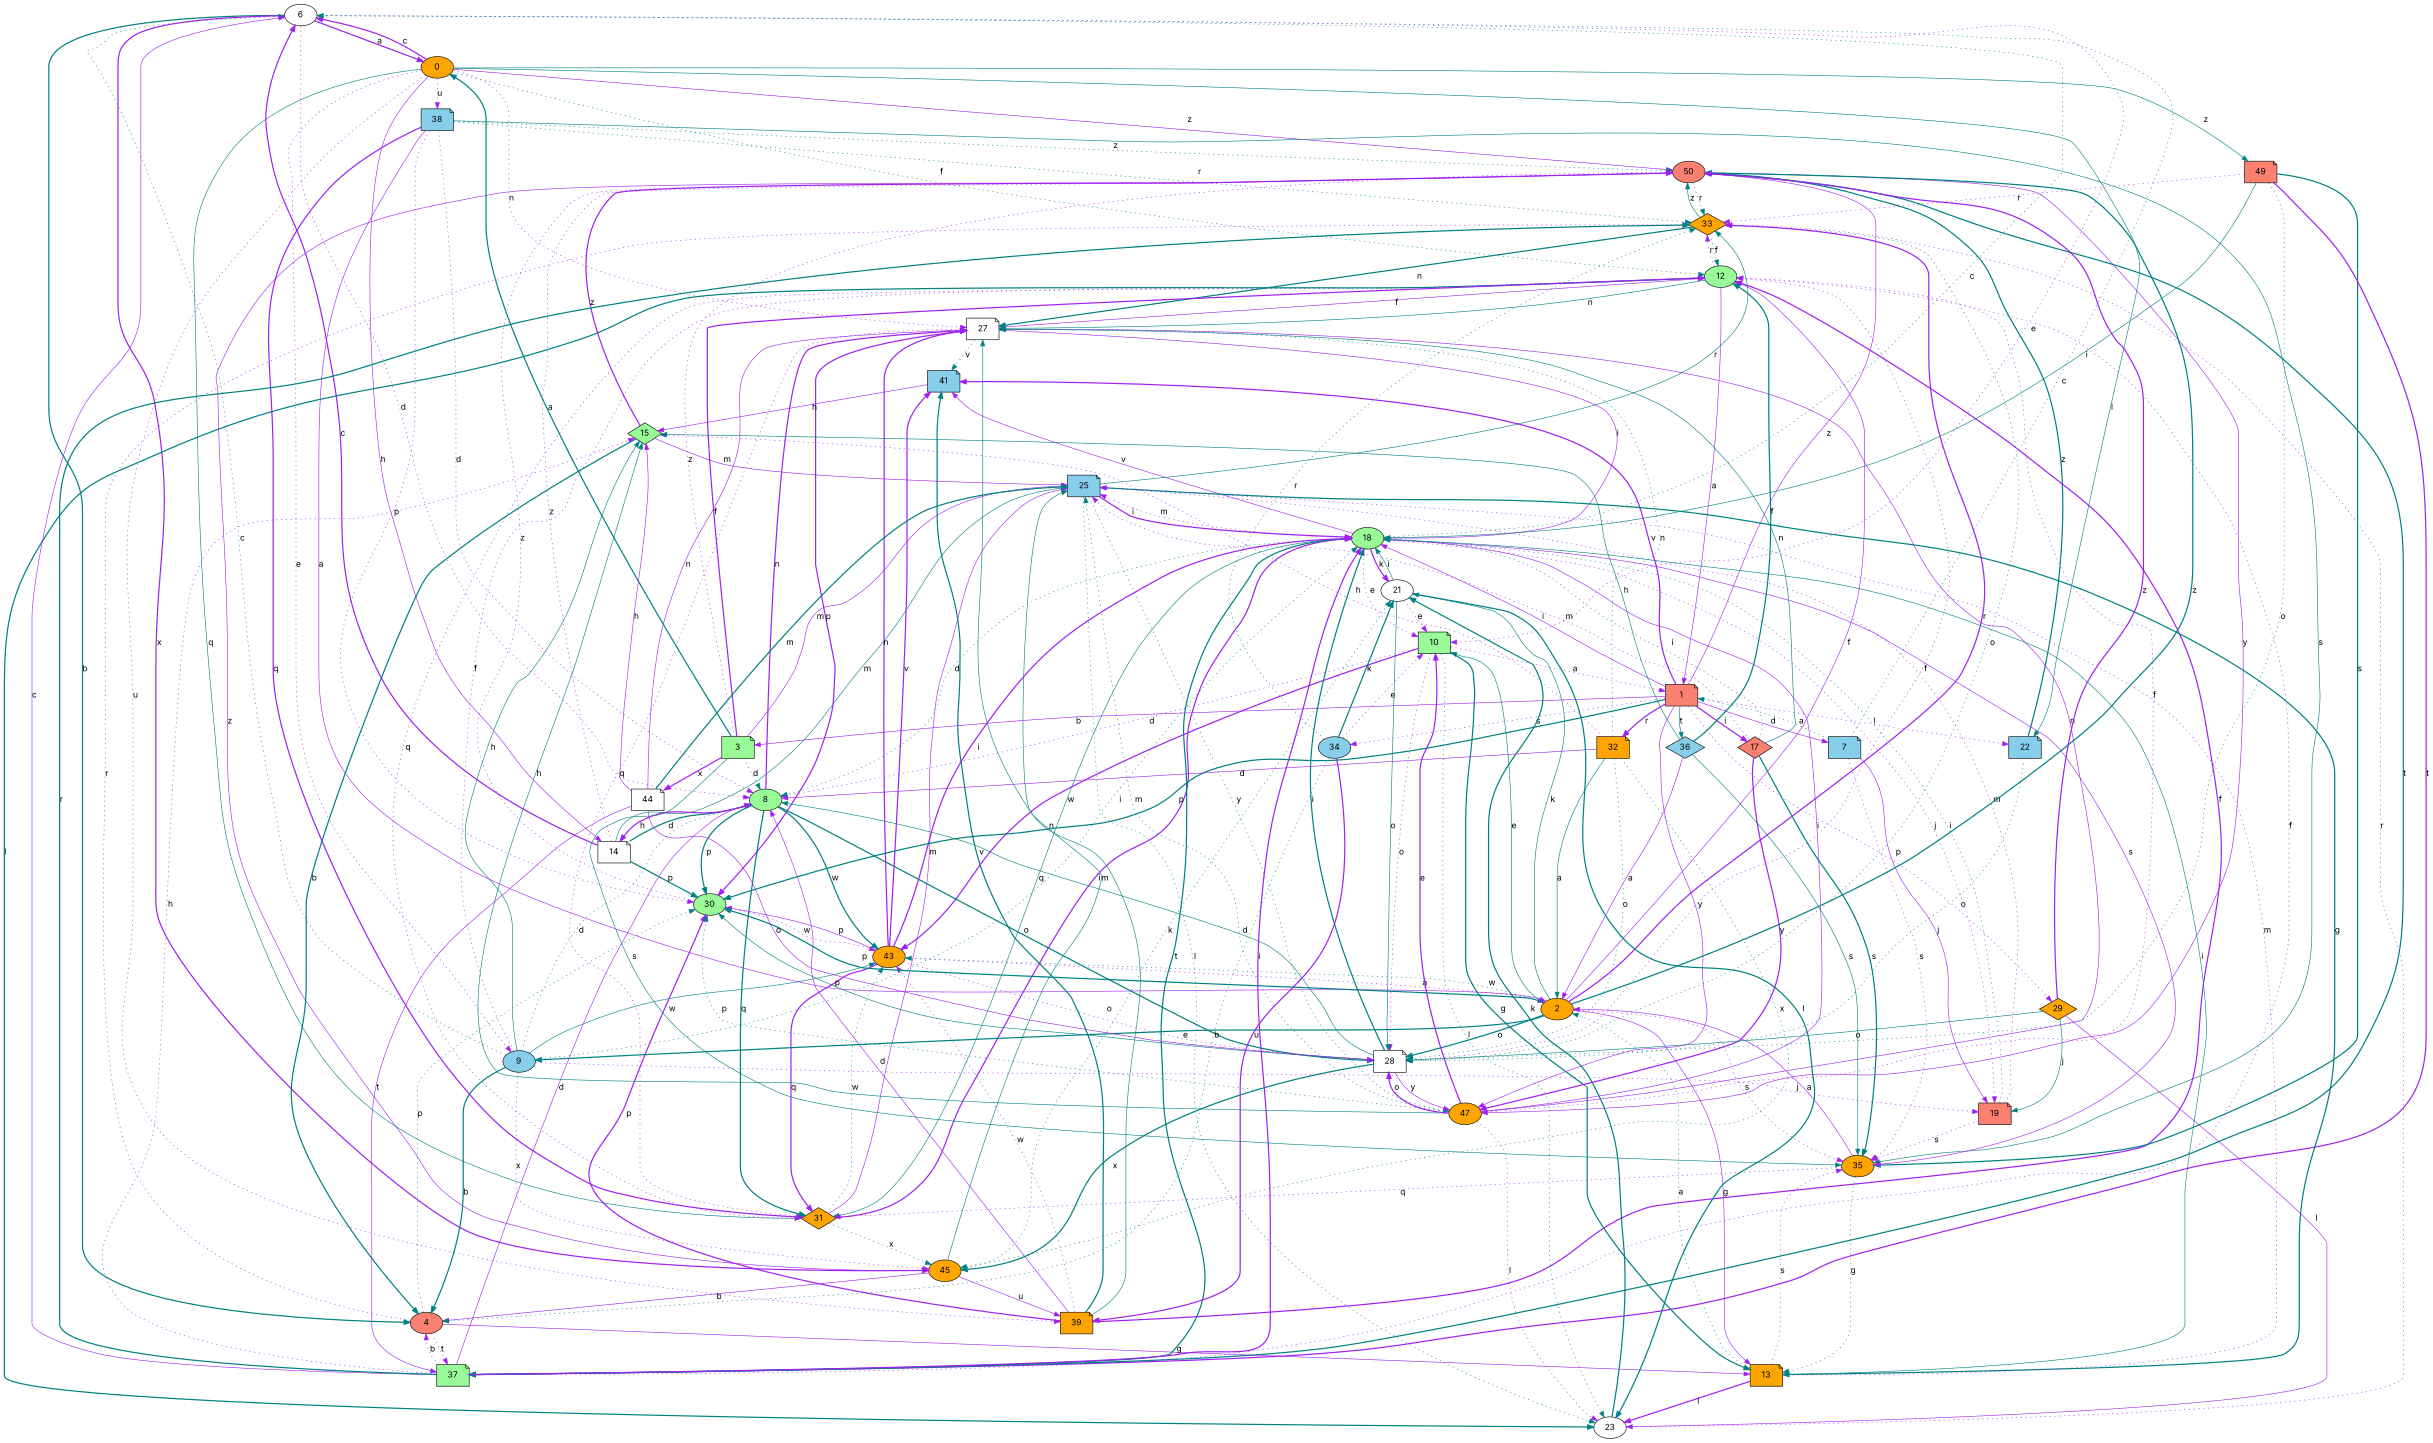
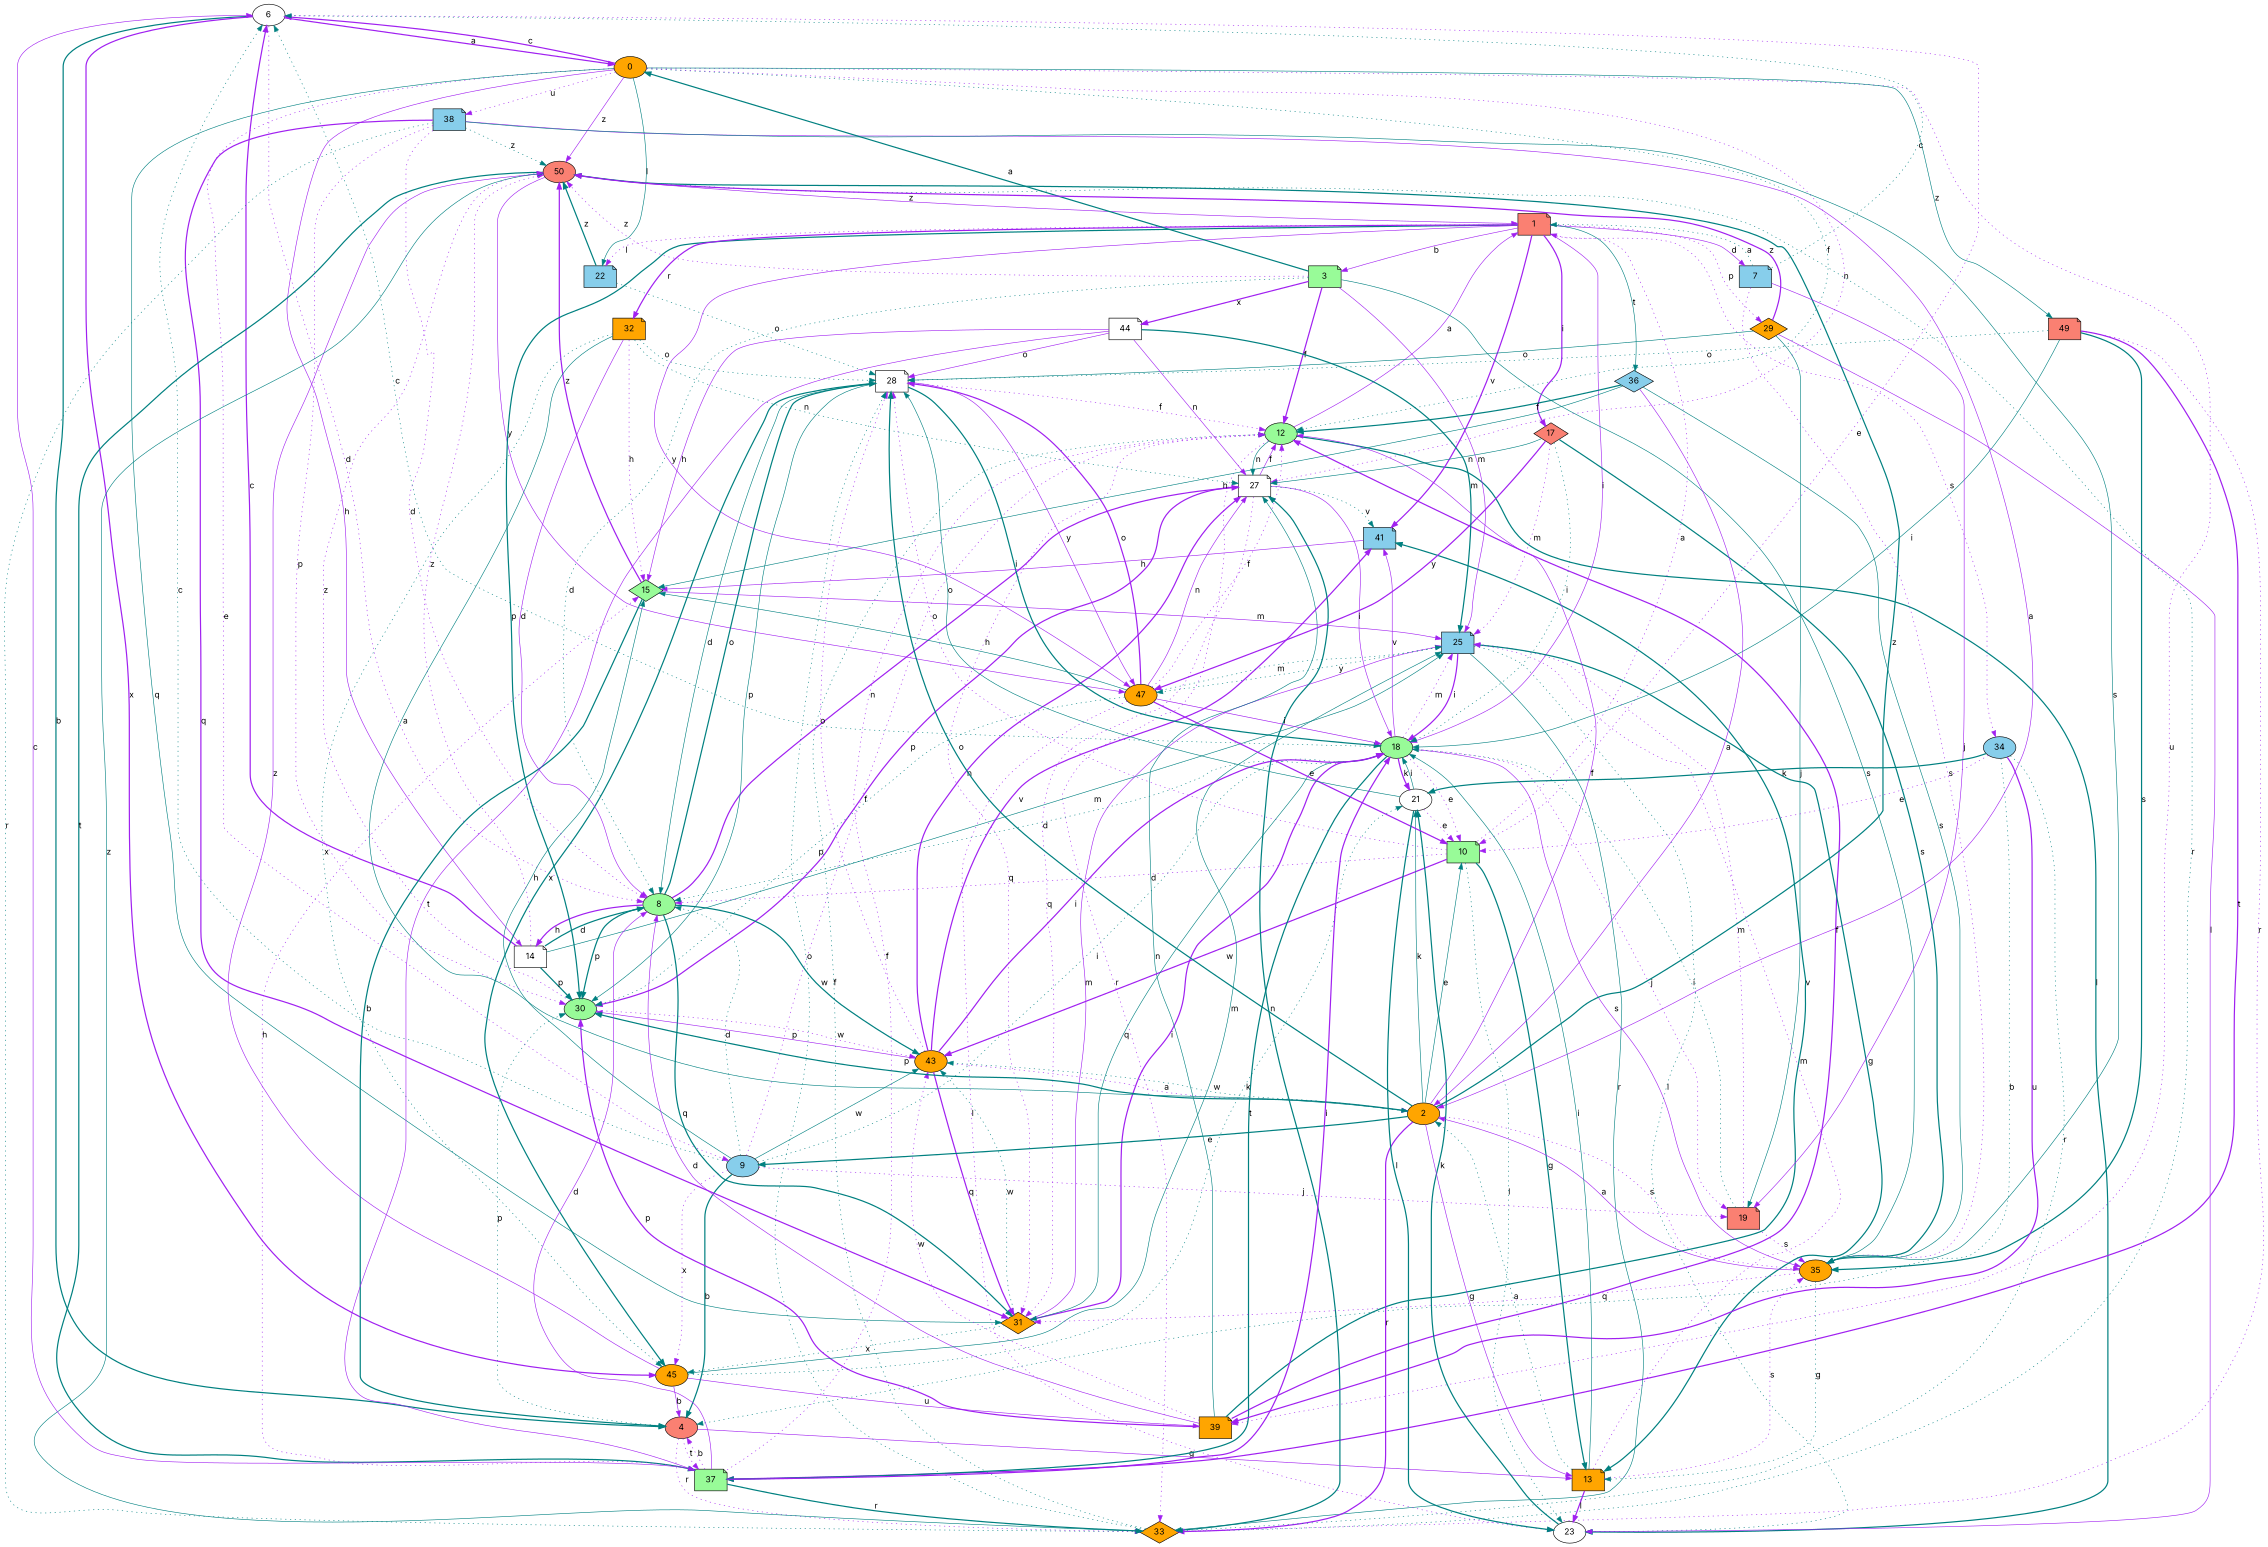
edge "1" -> "50": reversed
edge "23" -> "33": removed, label "r"
